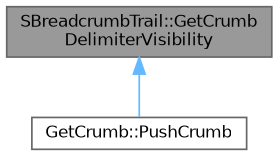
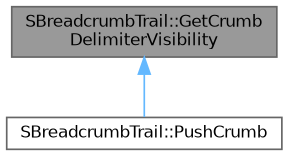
node "GetCrumb::PushCrumb": label "GetCrumb::PushCrumb" -> "SBreadcrumbTrail::PushCrumb"
